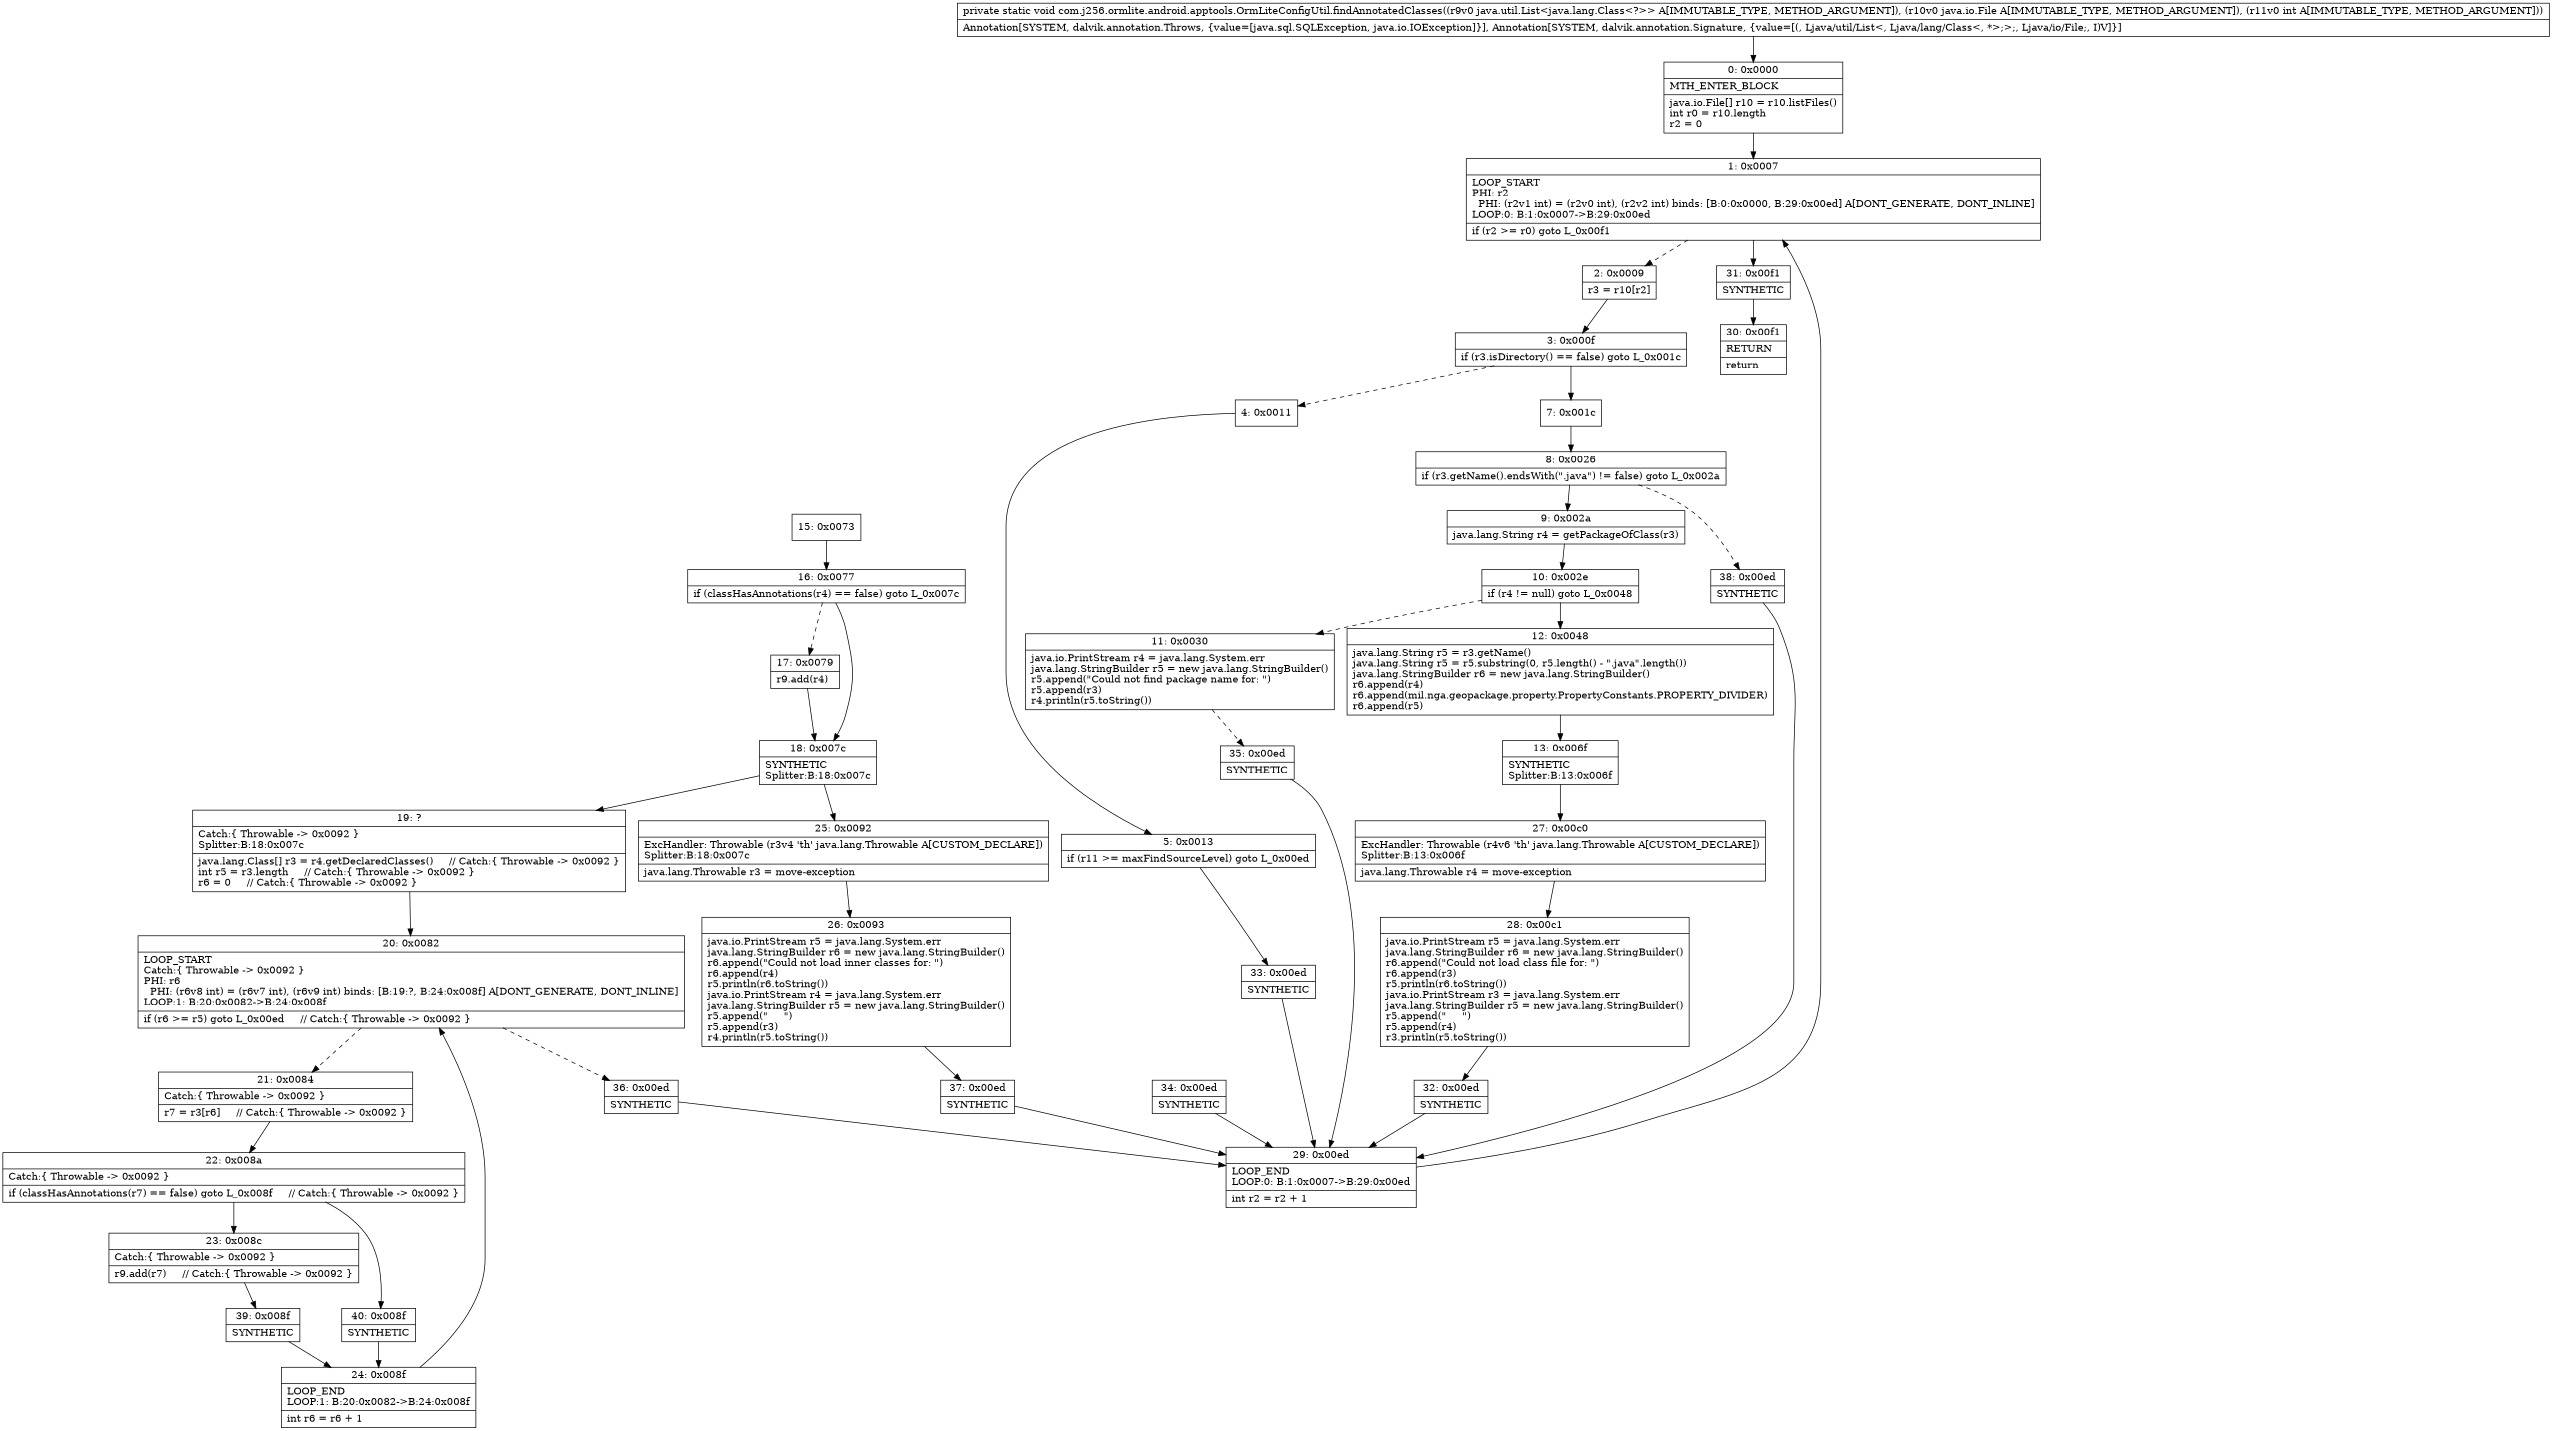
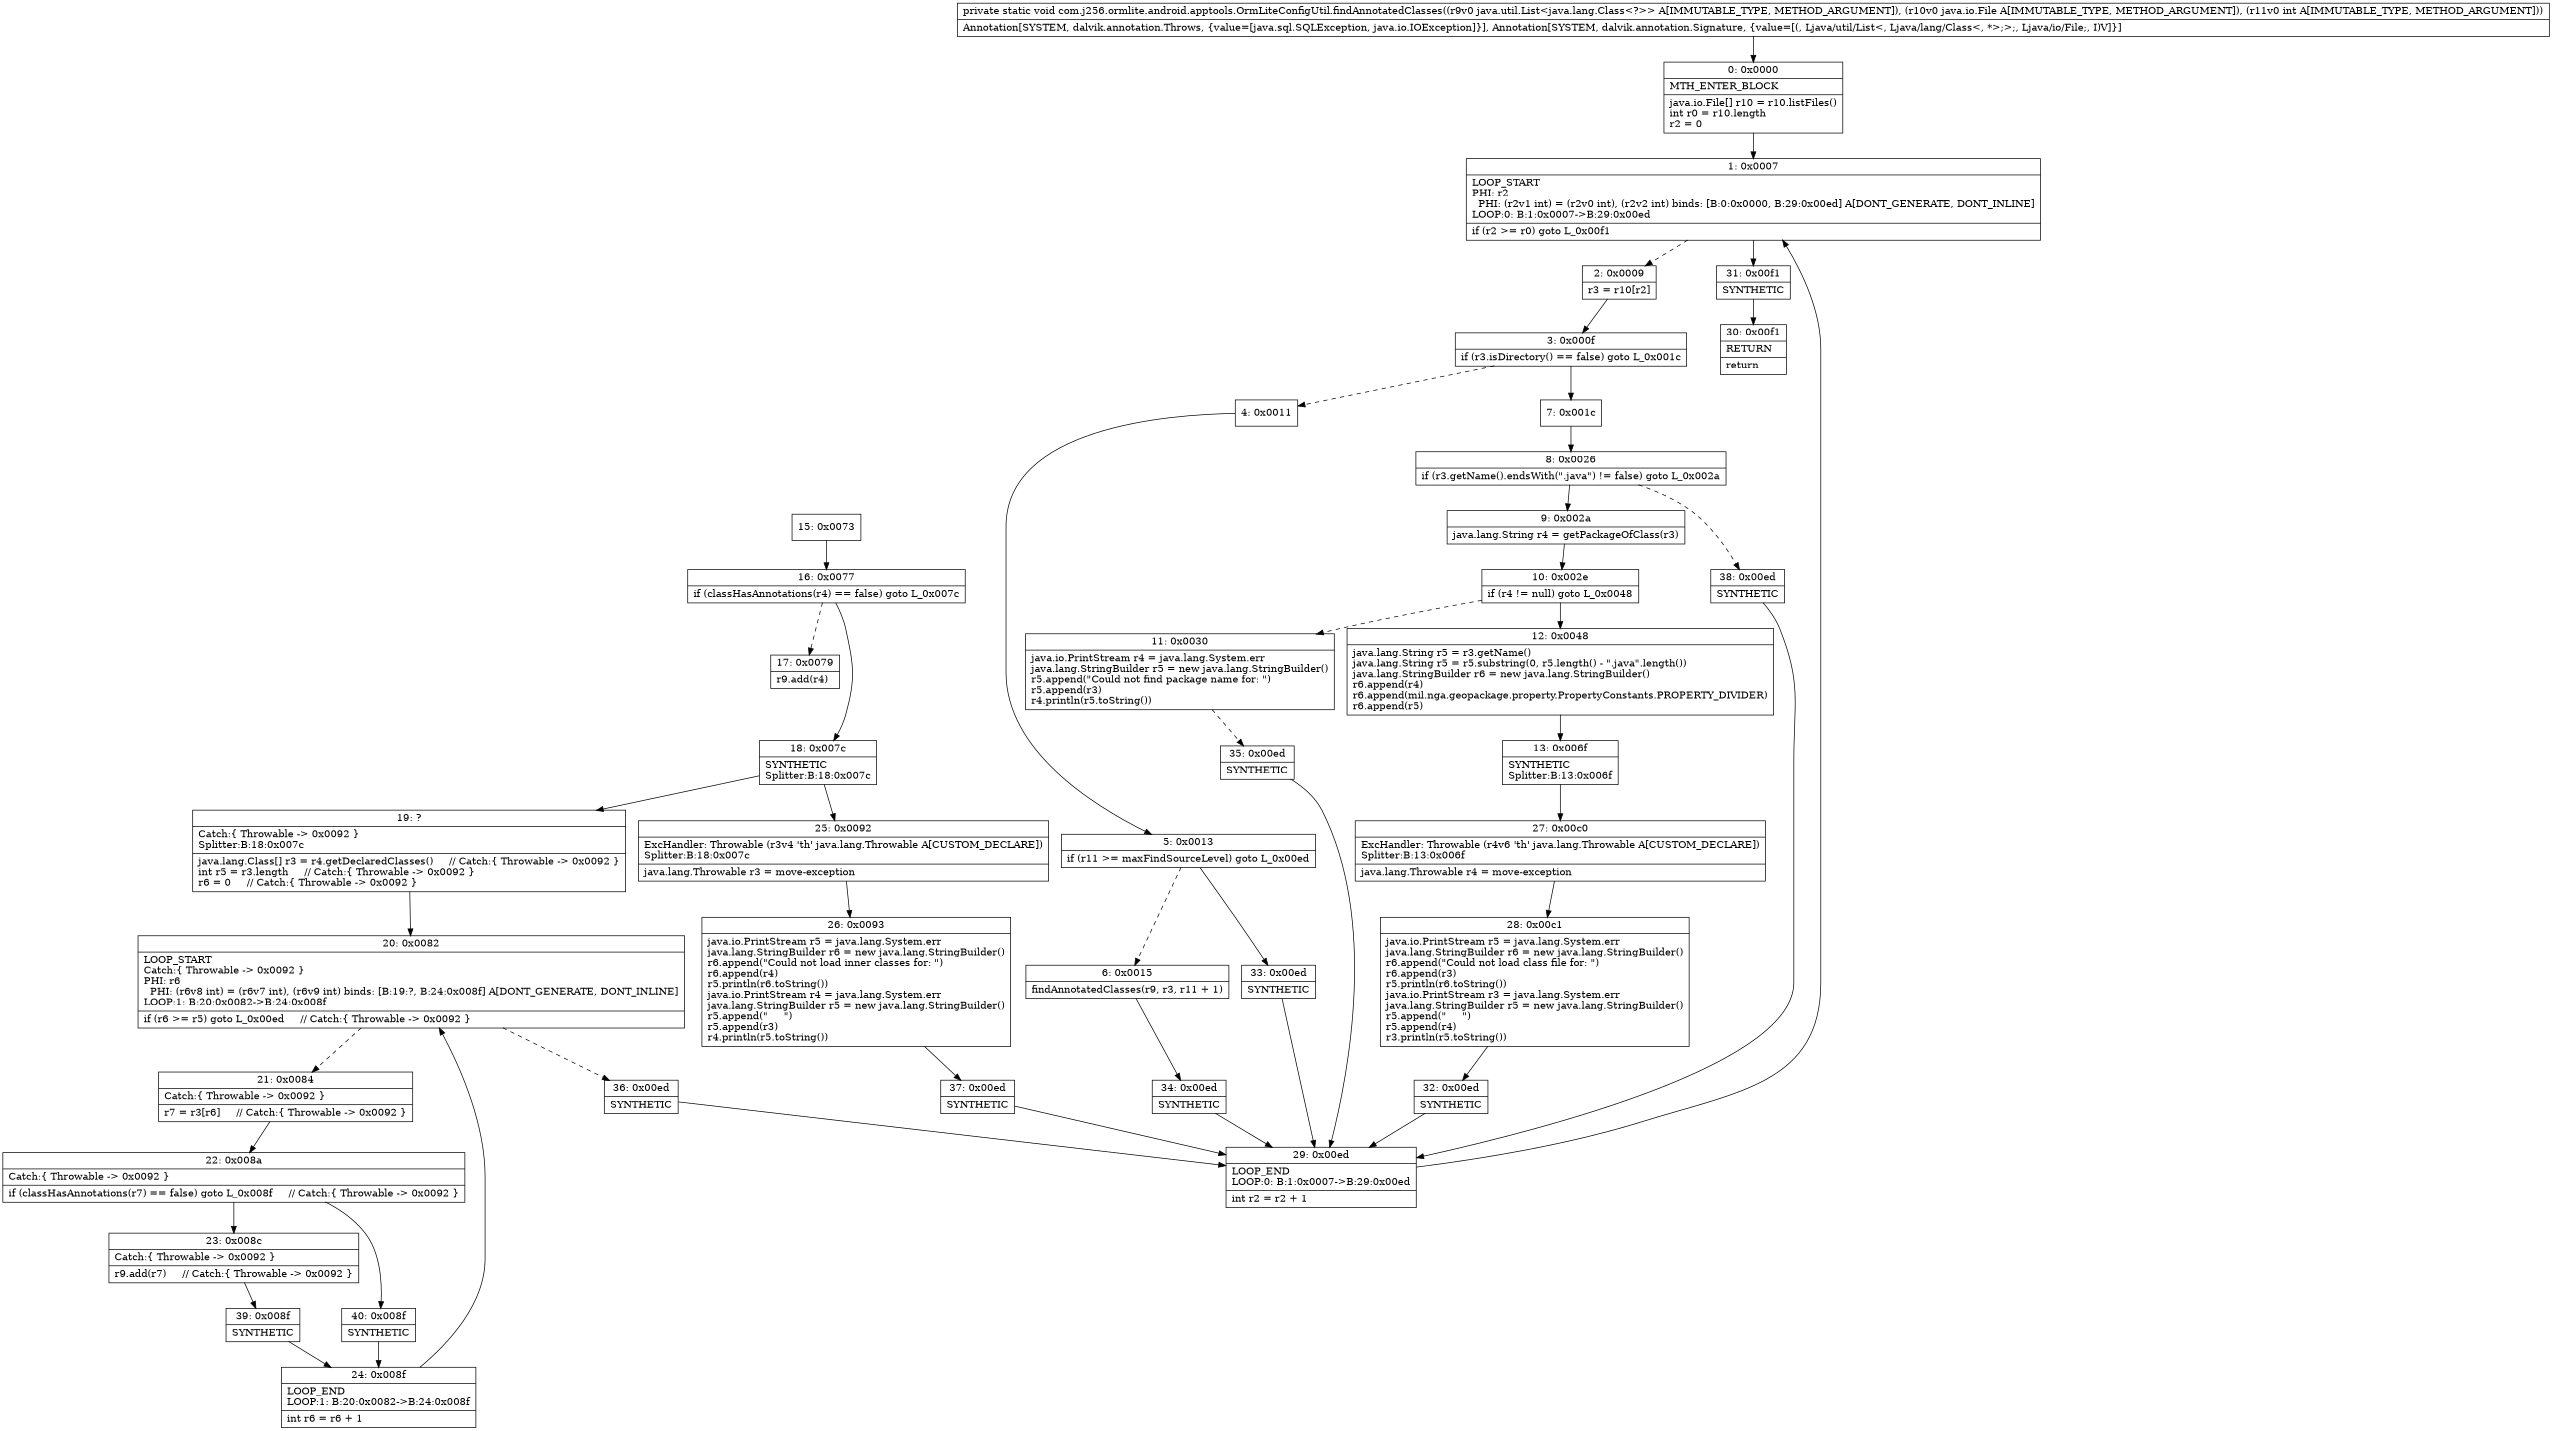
edge "17: 0x0079" -> "18: 0x007c": removed
node "6: 0x0015": added
